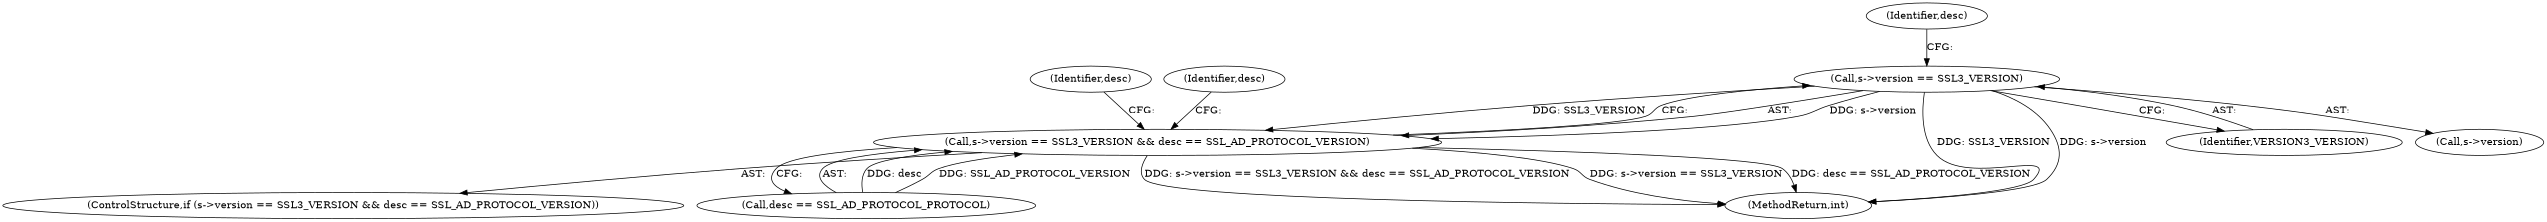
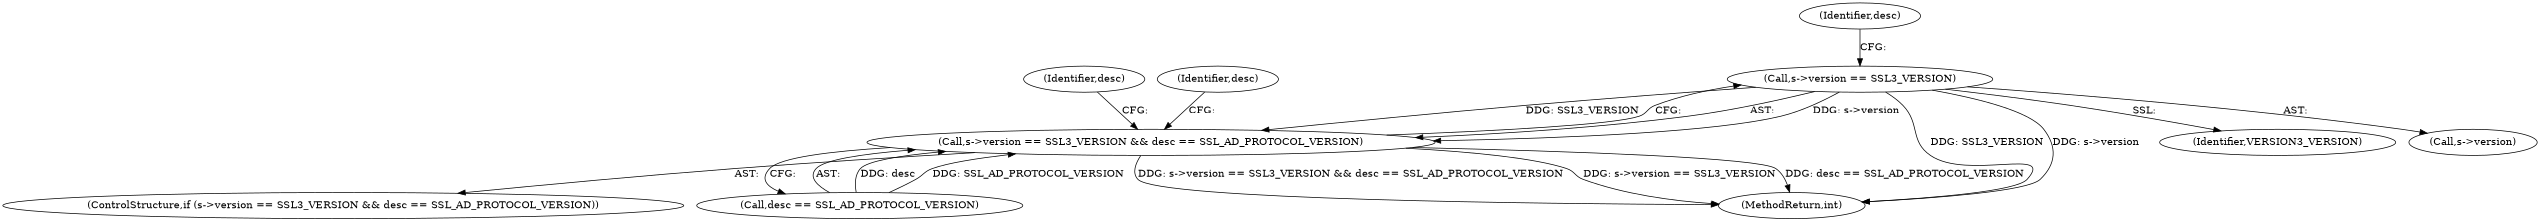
edge "(Identifier,VERSION3_VERSION)" -> "(Call,s->version == SSL3_VERSION)": removed, label "AST:"
edge "(Call,s->version == SSL3_VERSION)" -> "(Identifier,VERSION3_VERSION)": label "CFG: " -> "SSL: "
node "(Call,desc == SSL_AD_PROTOCOL_PROTOCOL)": label "(Call,desc == SSL_AD_PROTOCOL_PROTOCOL)" -> "(Call,desc == SSL_AD_PROTOCOL_VERSION)"
